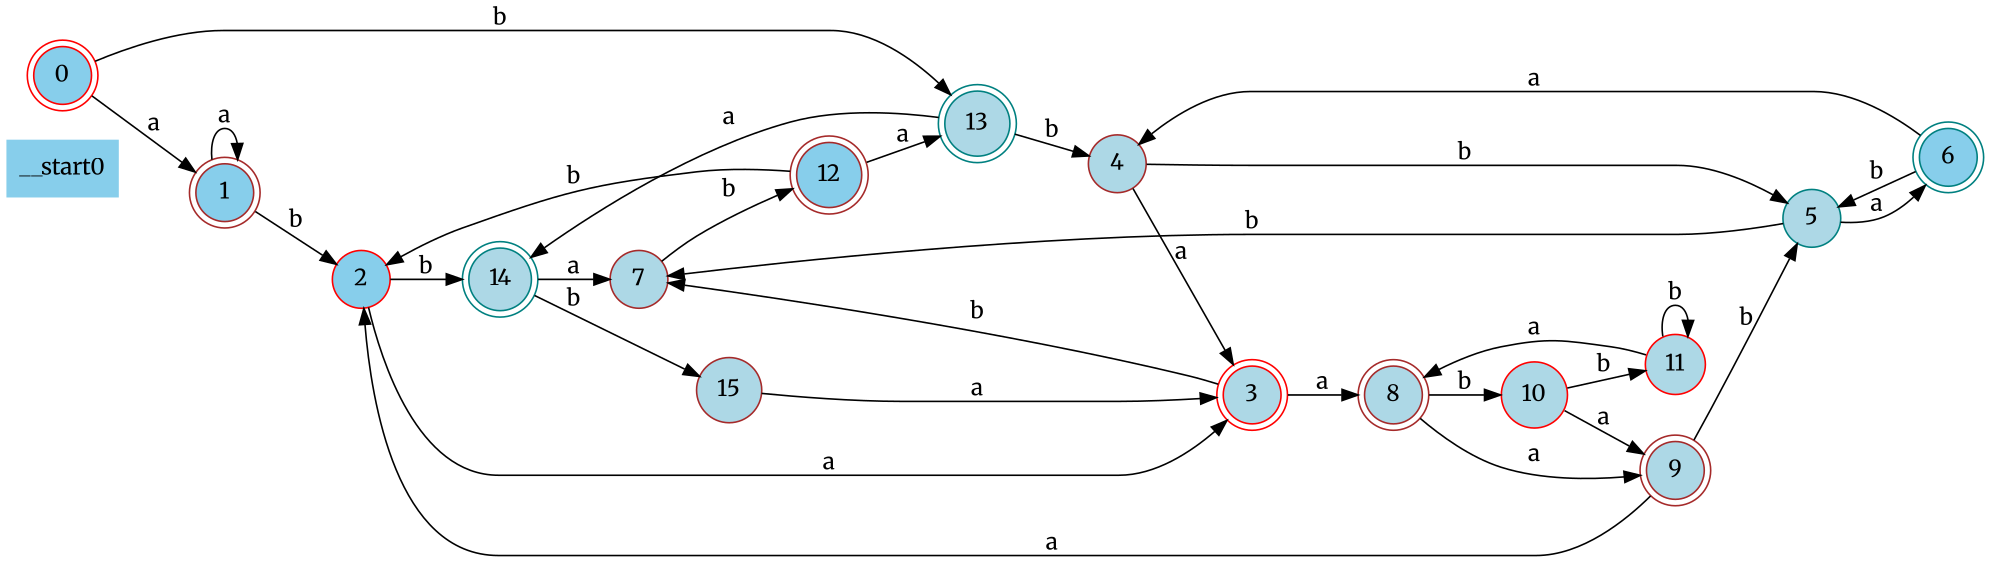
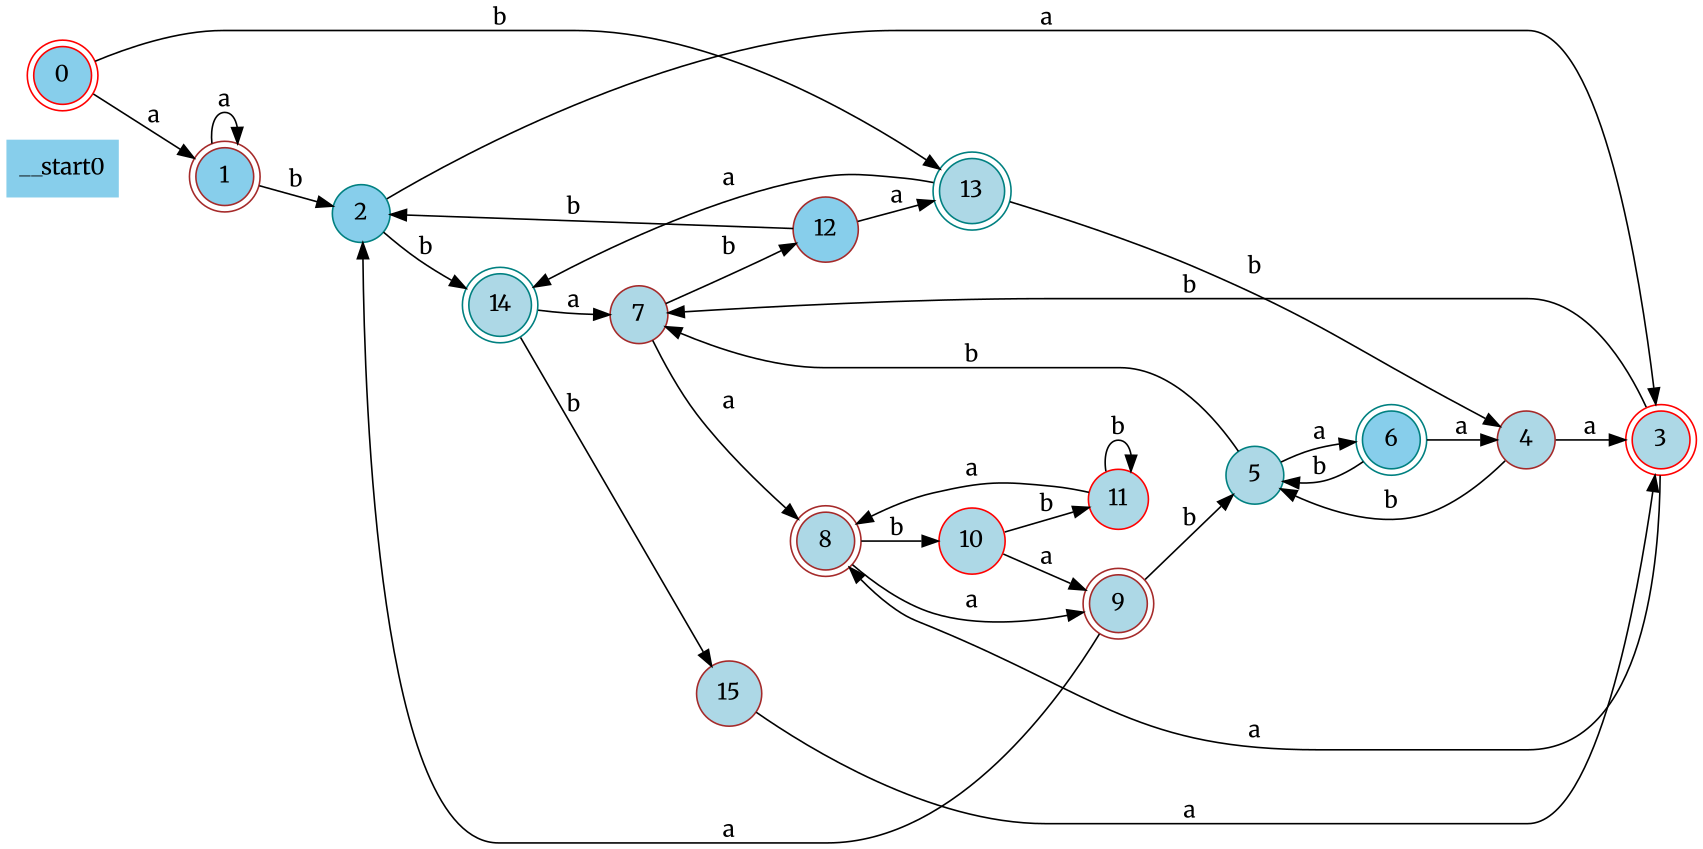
node "12": shape doublecircle -> circle
node "2": color red -> teal
edge "7" -> "8": added, label "a"
